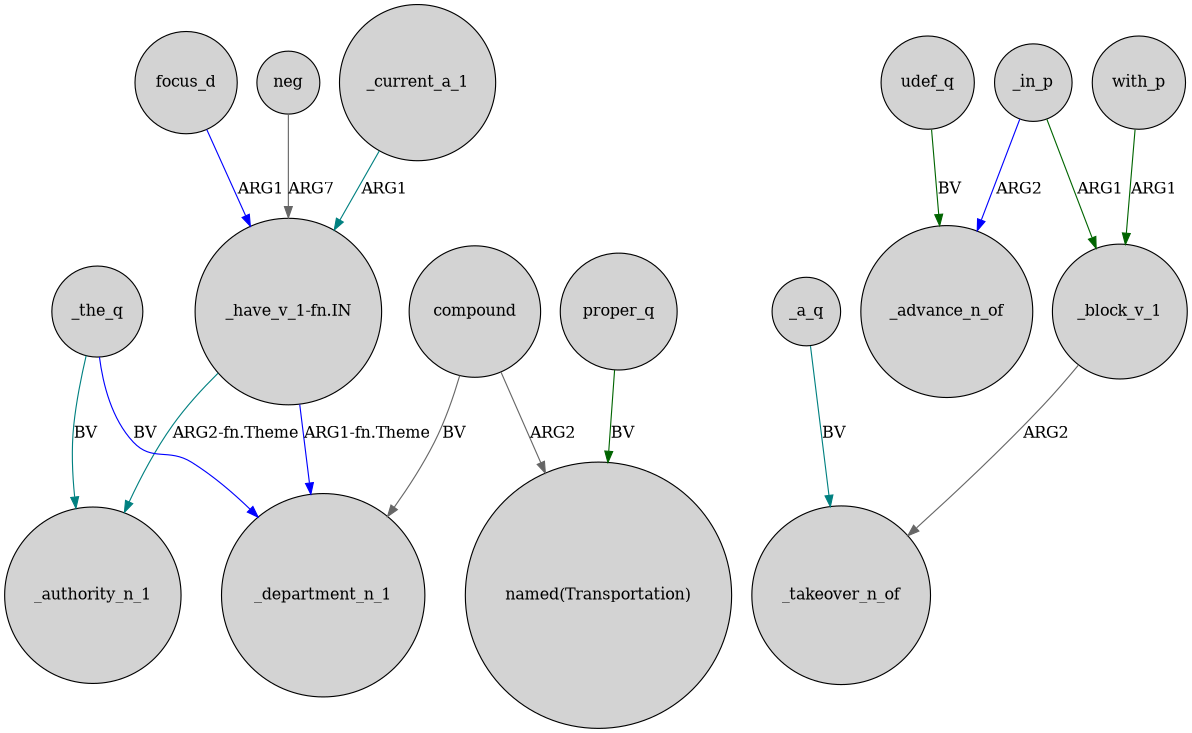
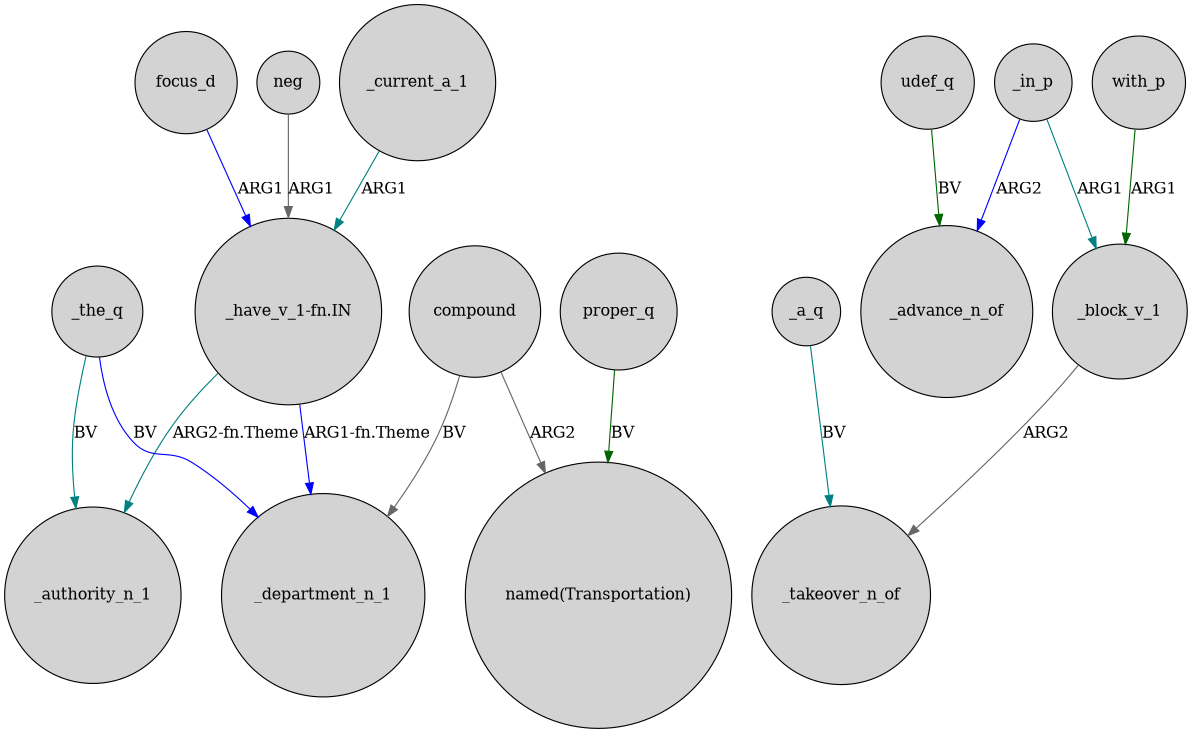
edge "_in_p" -> "_block_v_1": color darkgreen -> teal
edge "neg" -> "_have_v_1-fn.IN": label "ARG7" -> "ARG1"
